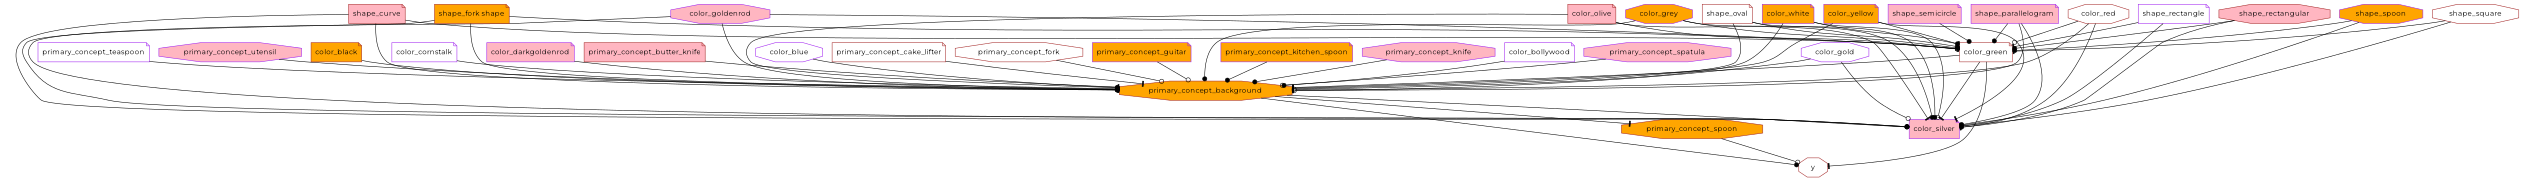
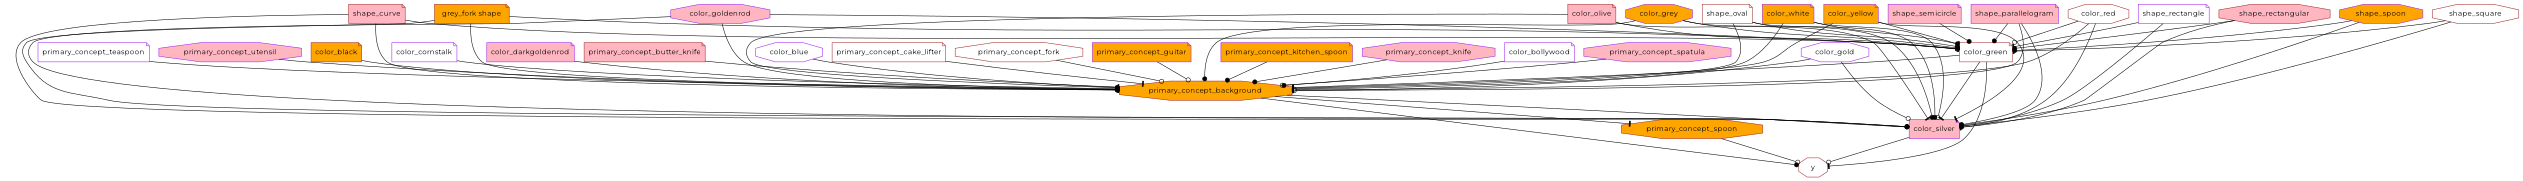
node "shape_fork shape": label "shape_fork shape" -> "grey_fork shape"
edge "color_silver" -> "y": added
